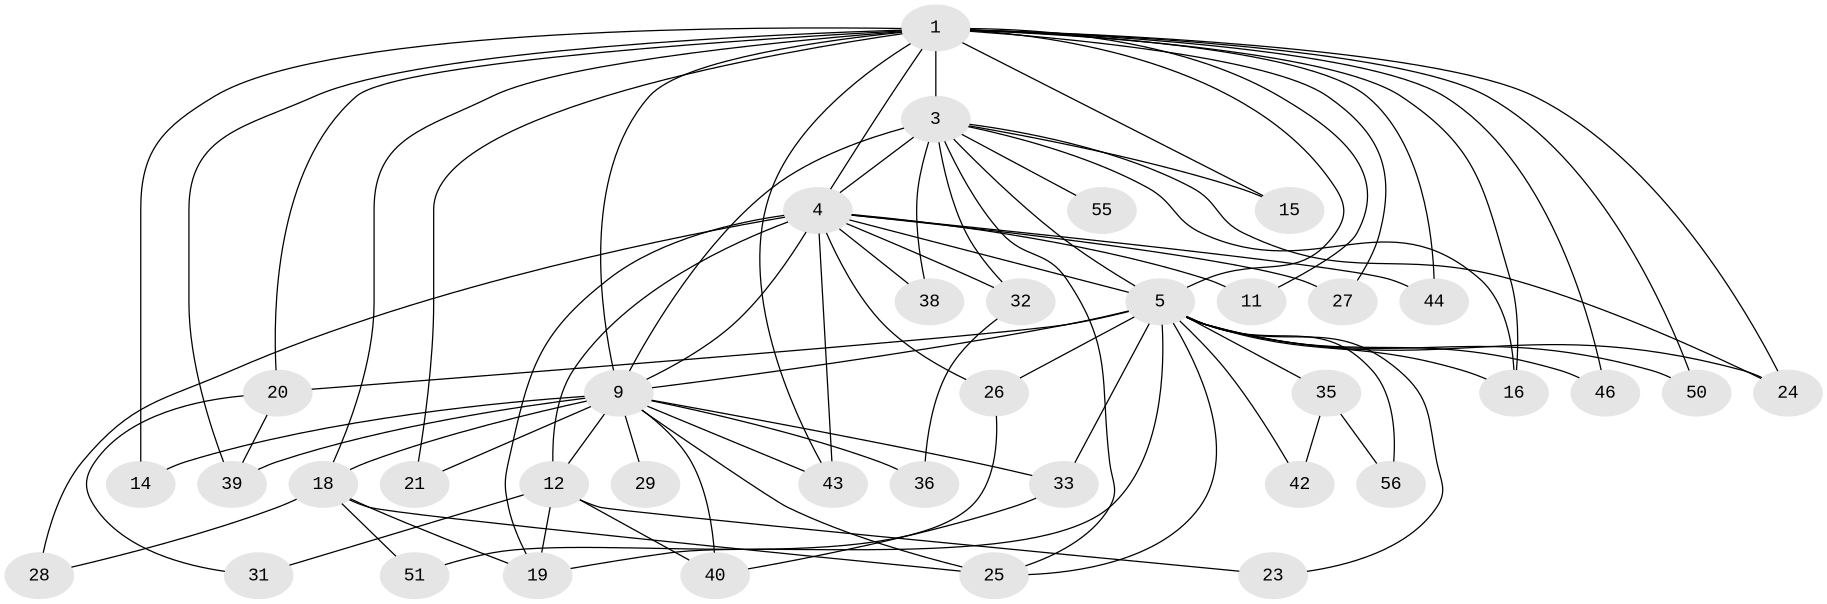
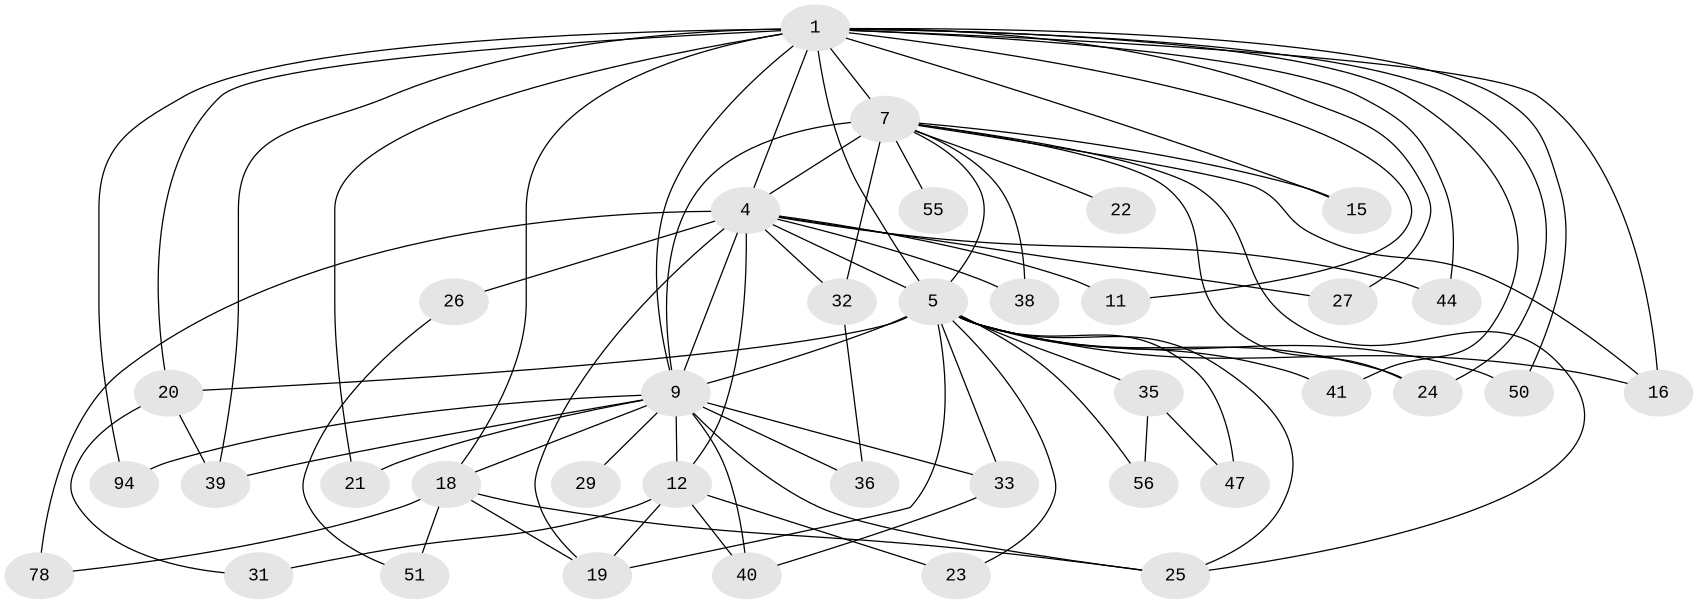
node "3": label "3" -> "7"
node "22": added
edge "5" -- "26": removed
node "46": label "46" -> "41"
node "14": label "14" -> "94"
node "43": removed
node "42": label "42" -> "47"
node "28": label "28" -> "78"
